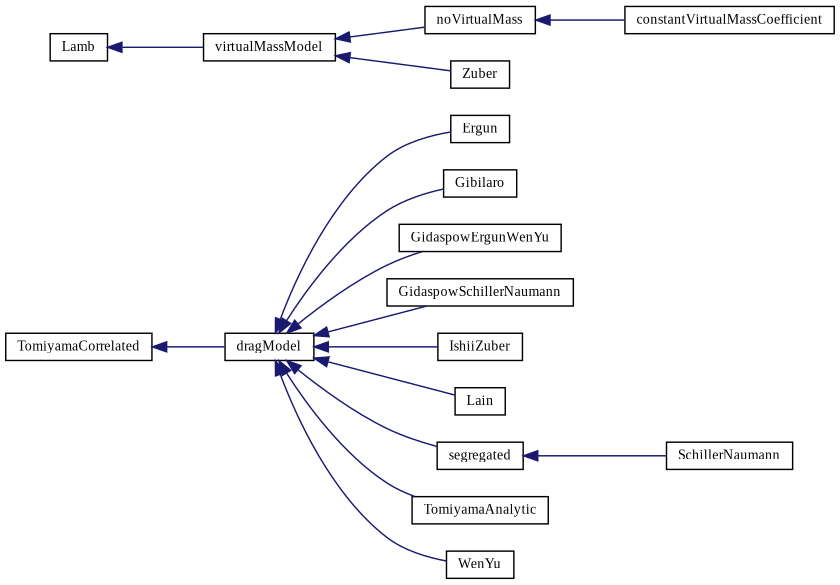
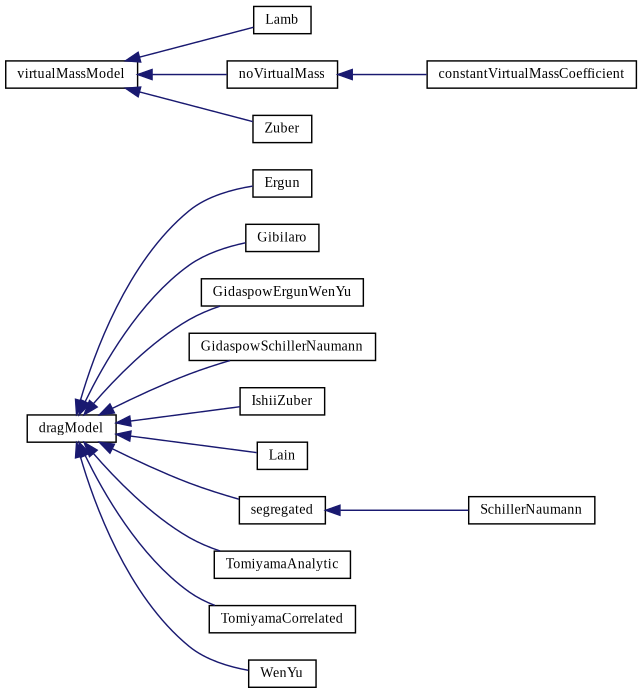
edge "virtualMassModel" -> "Lamb": reversed
edge "dragModel" -> "TomiyamaCorrelated": reversed
